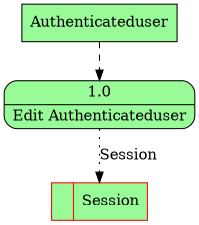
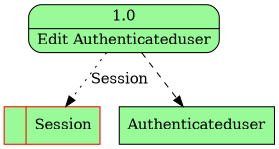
edge "Authenticateduser" -> "1.0": reversed
